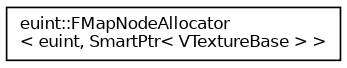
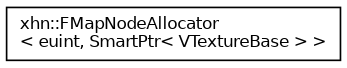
node "euint::FMapNodeAllocator < euint, SmartPtr< VTextureBase > >": label "euint::FMapNodeAllocator < euint, SmartPtr< VTextureBase > >" -> "xhn::FMapNodeAllocator < euint, SmartPtr< VTextureBase > >"
